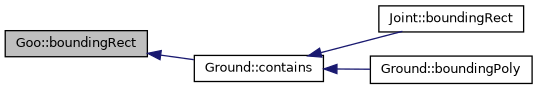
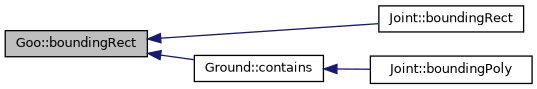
edge "Joint::boundingRect" -> "Ground::contains": now "Joint::boundingRect" -> "Goo::boundingRect"
node "Ground::boundingPoly": label "Ground::boundingPoly" -> "Joint::boundingPoly"
